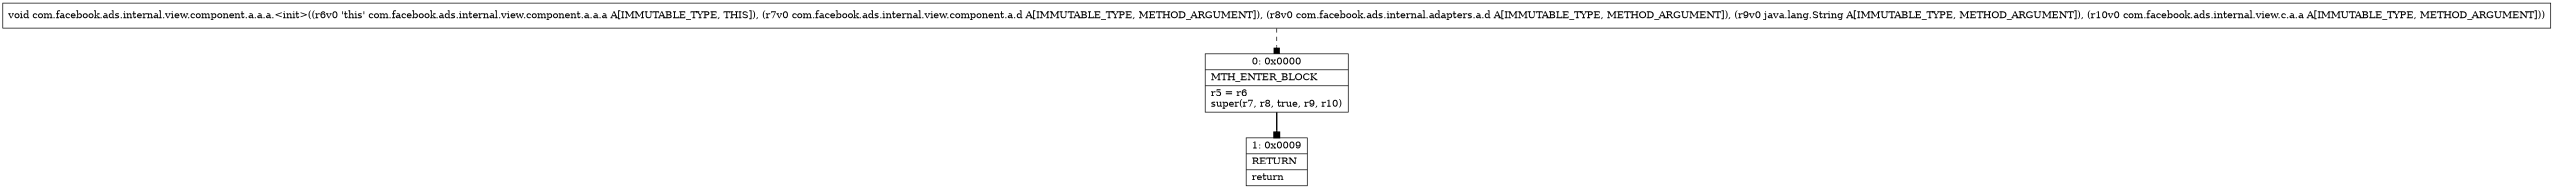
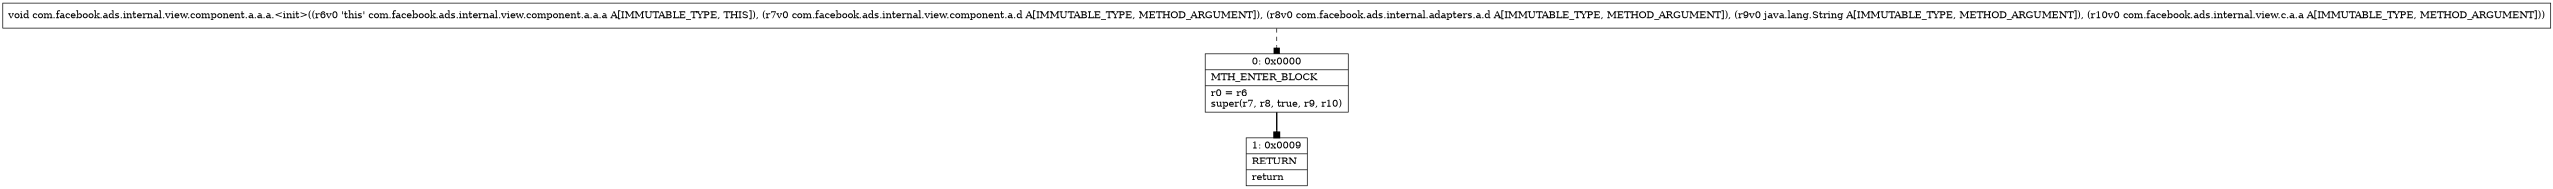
node "0: 0x0000": text "r5 = r6" -> "r0 = r6"
